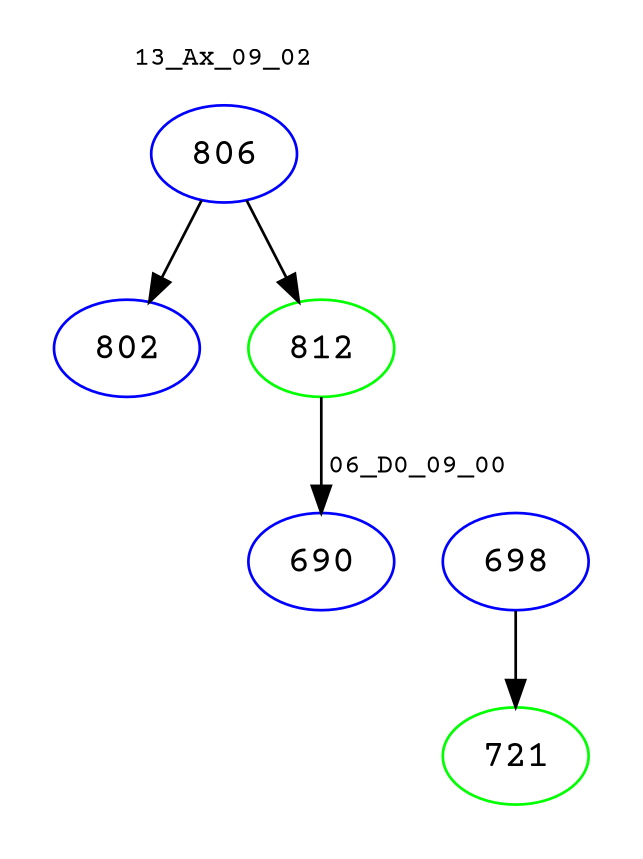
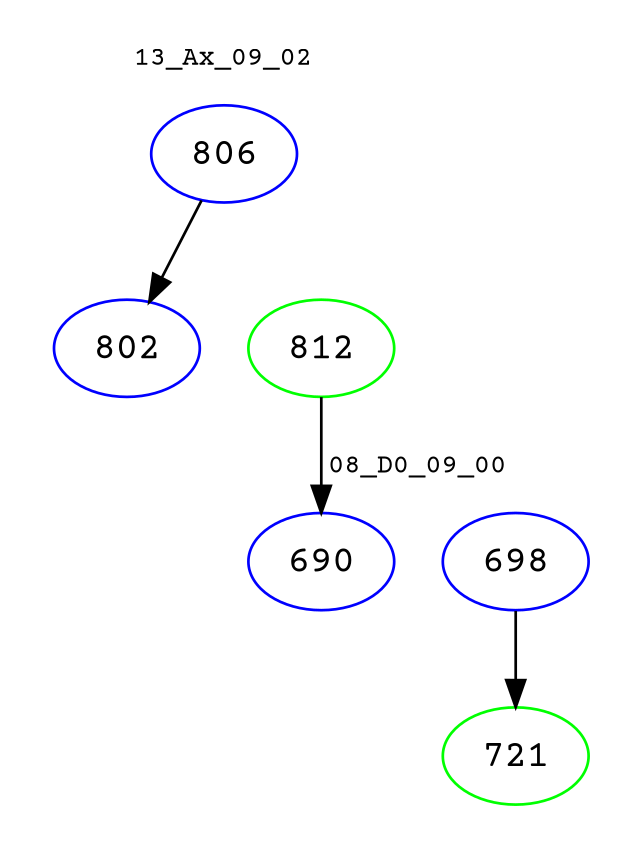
edge "806" -> "812": removed
cluster "06_D0_09_00": label "06_D0_09_00" -> "08_D0_09_00"
